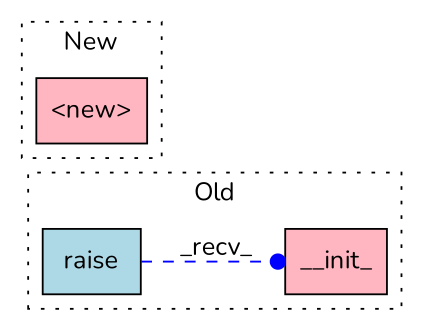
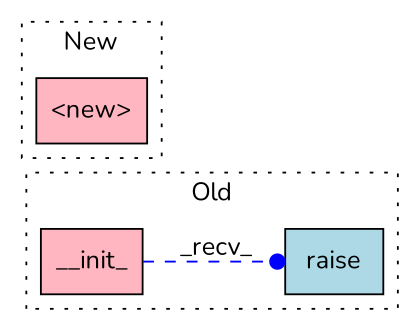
edge "raise" -> "__init_": reversed
